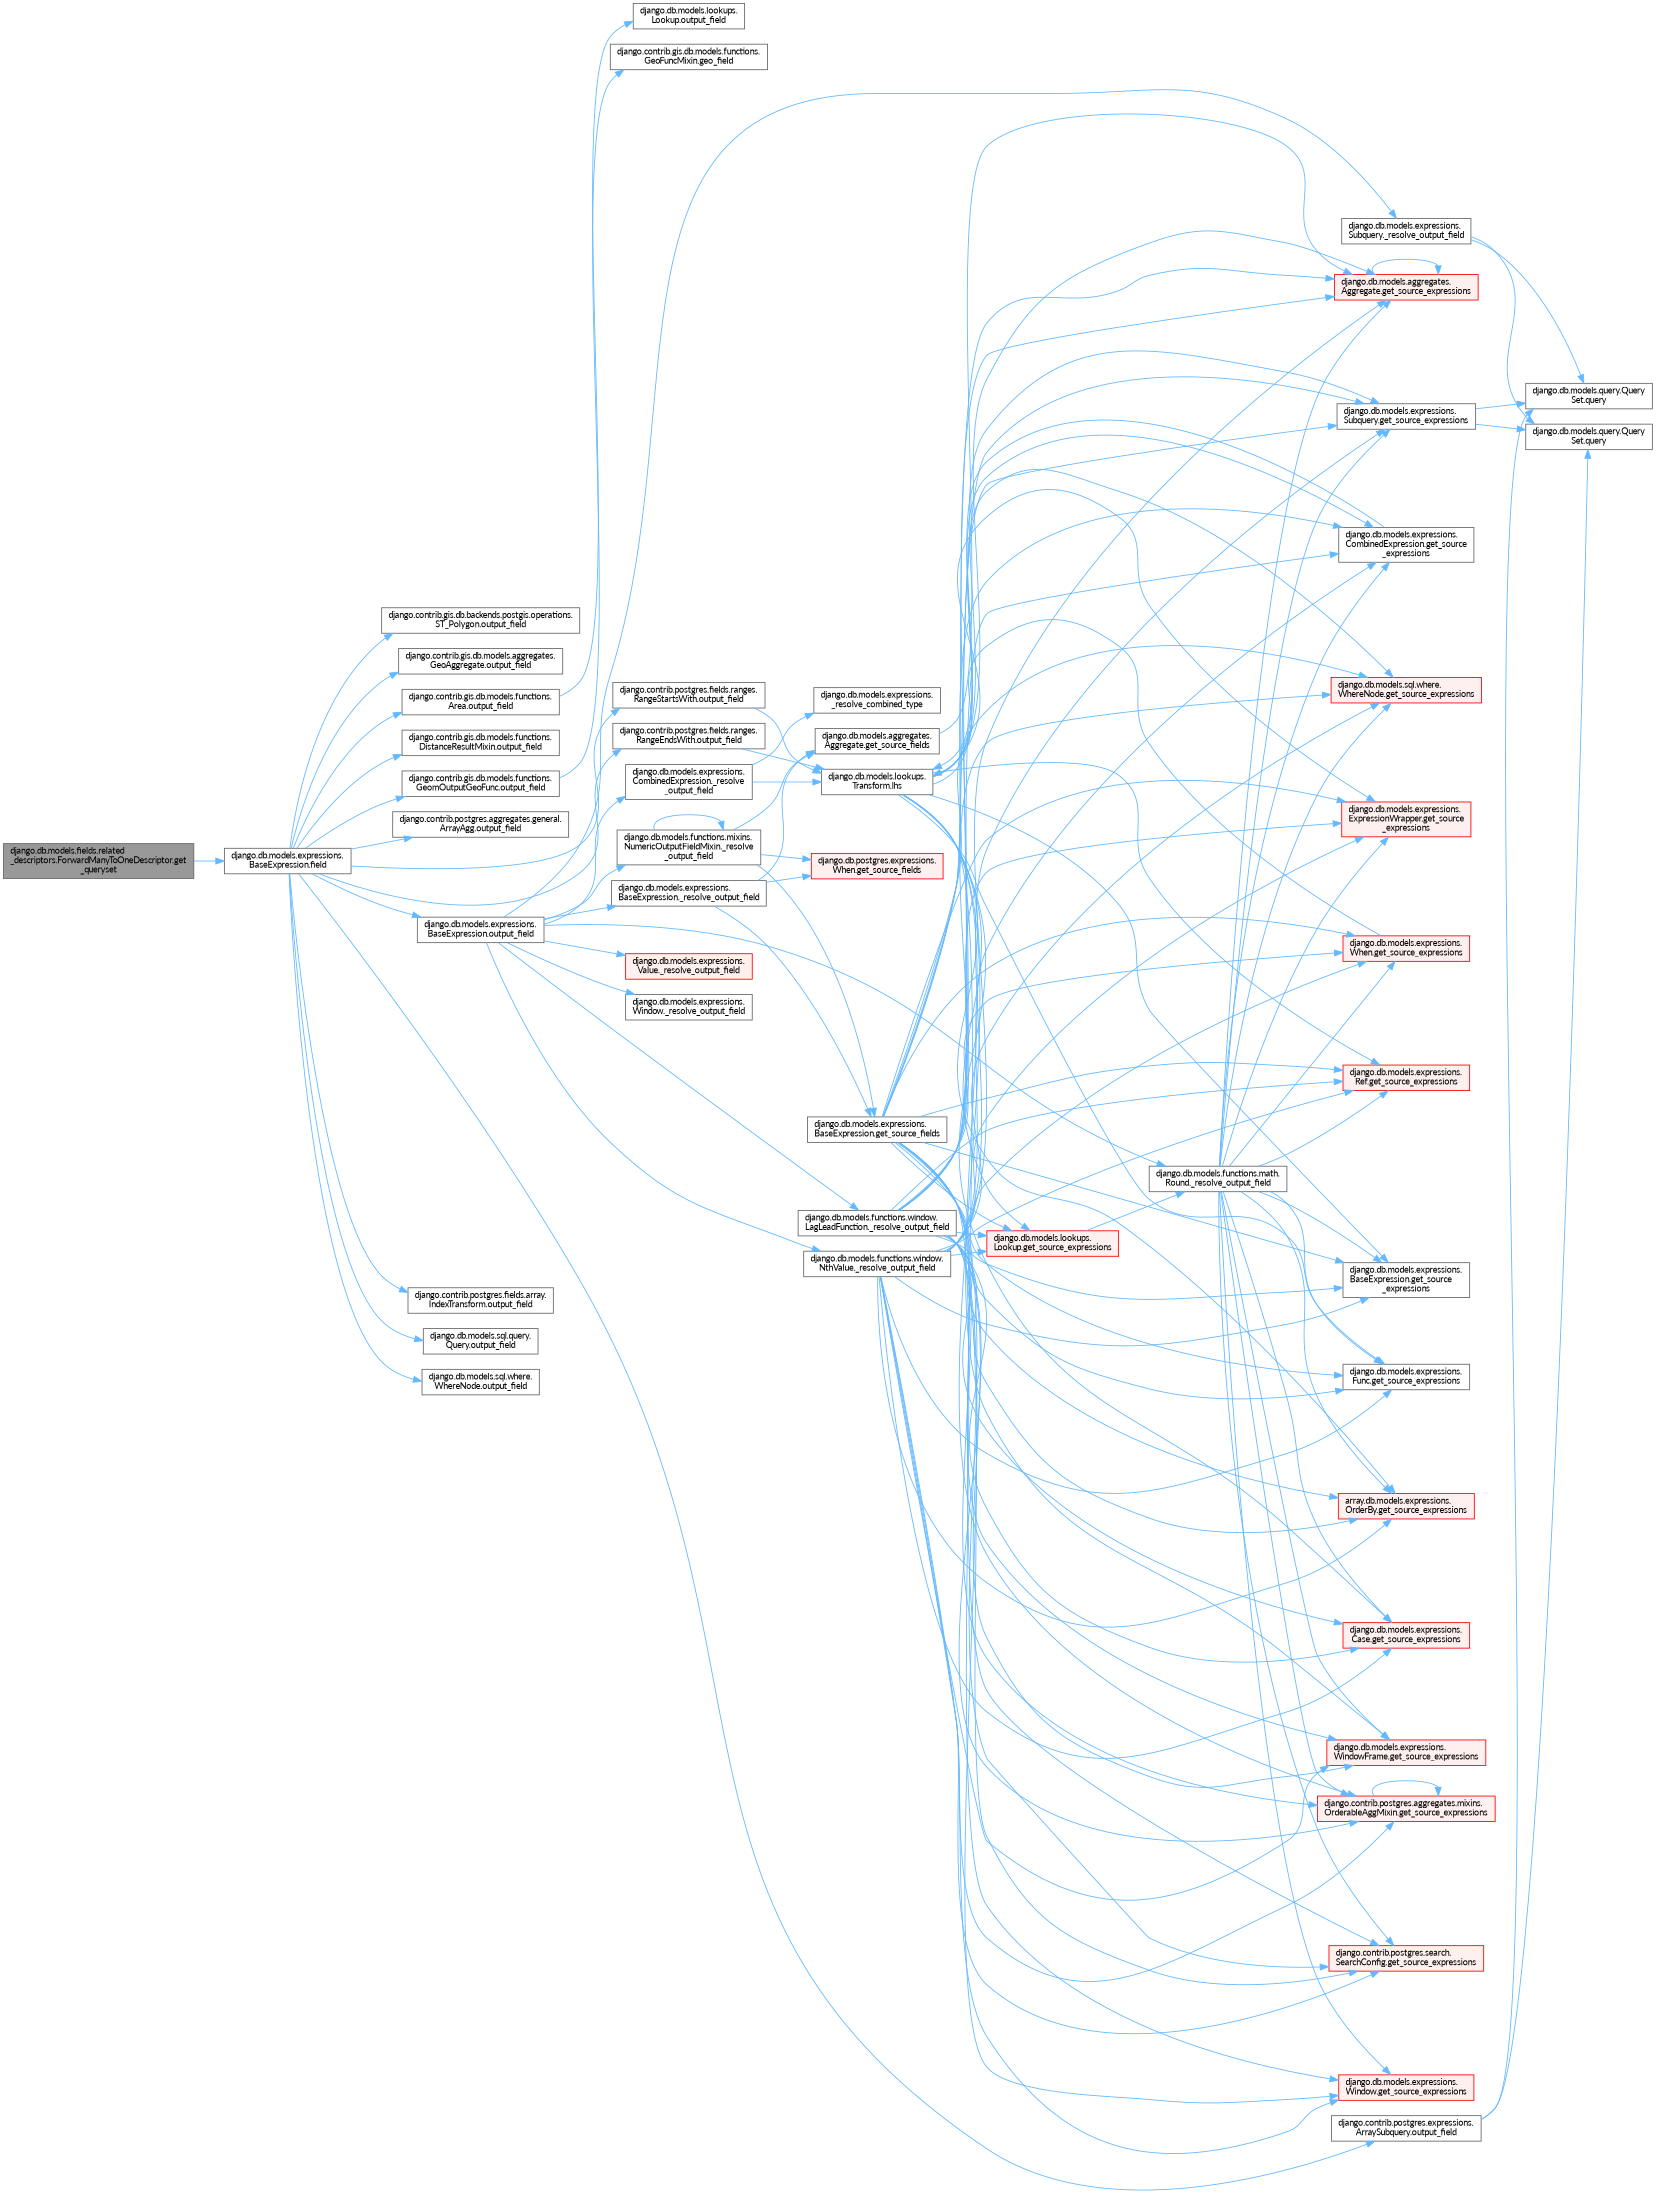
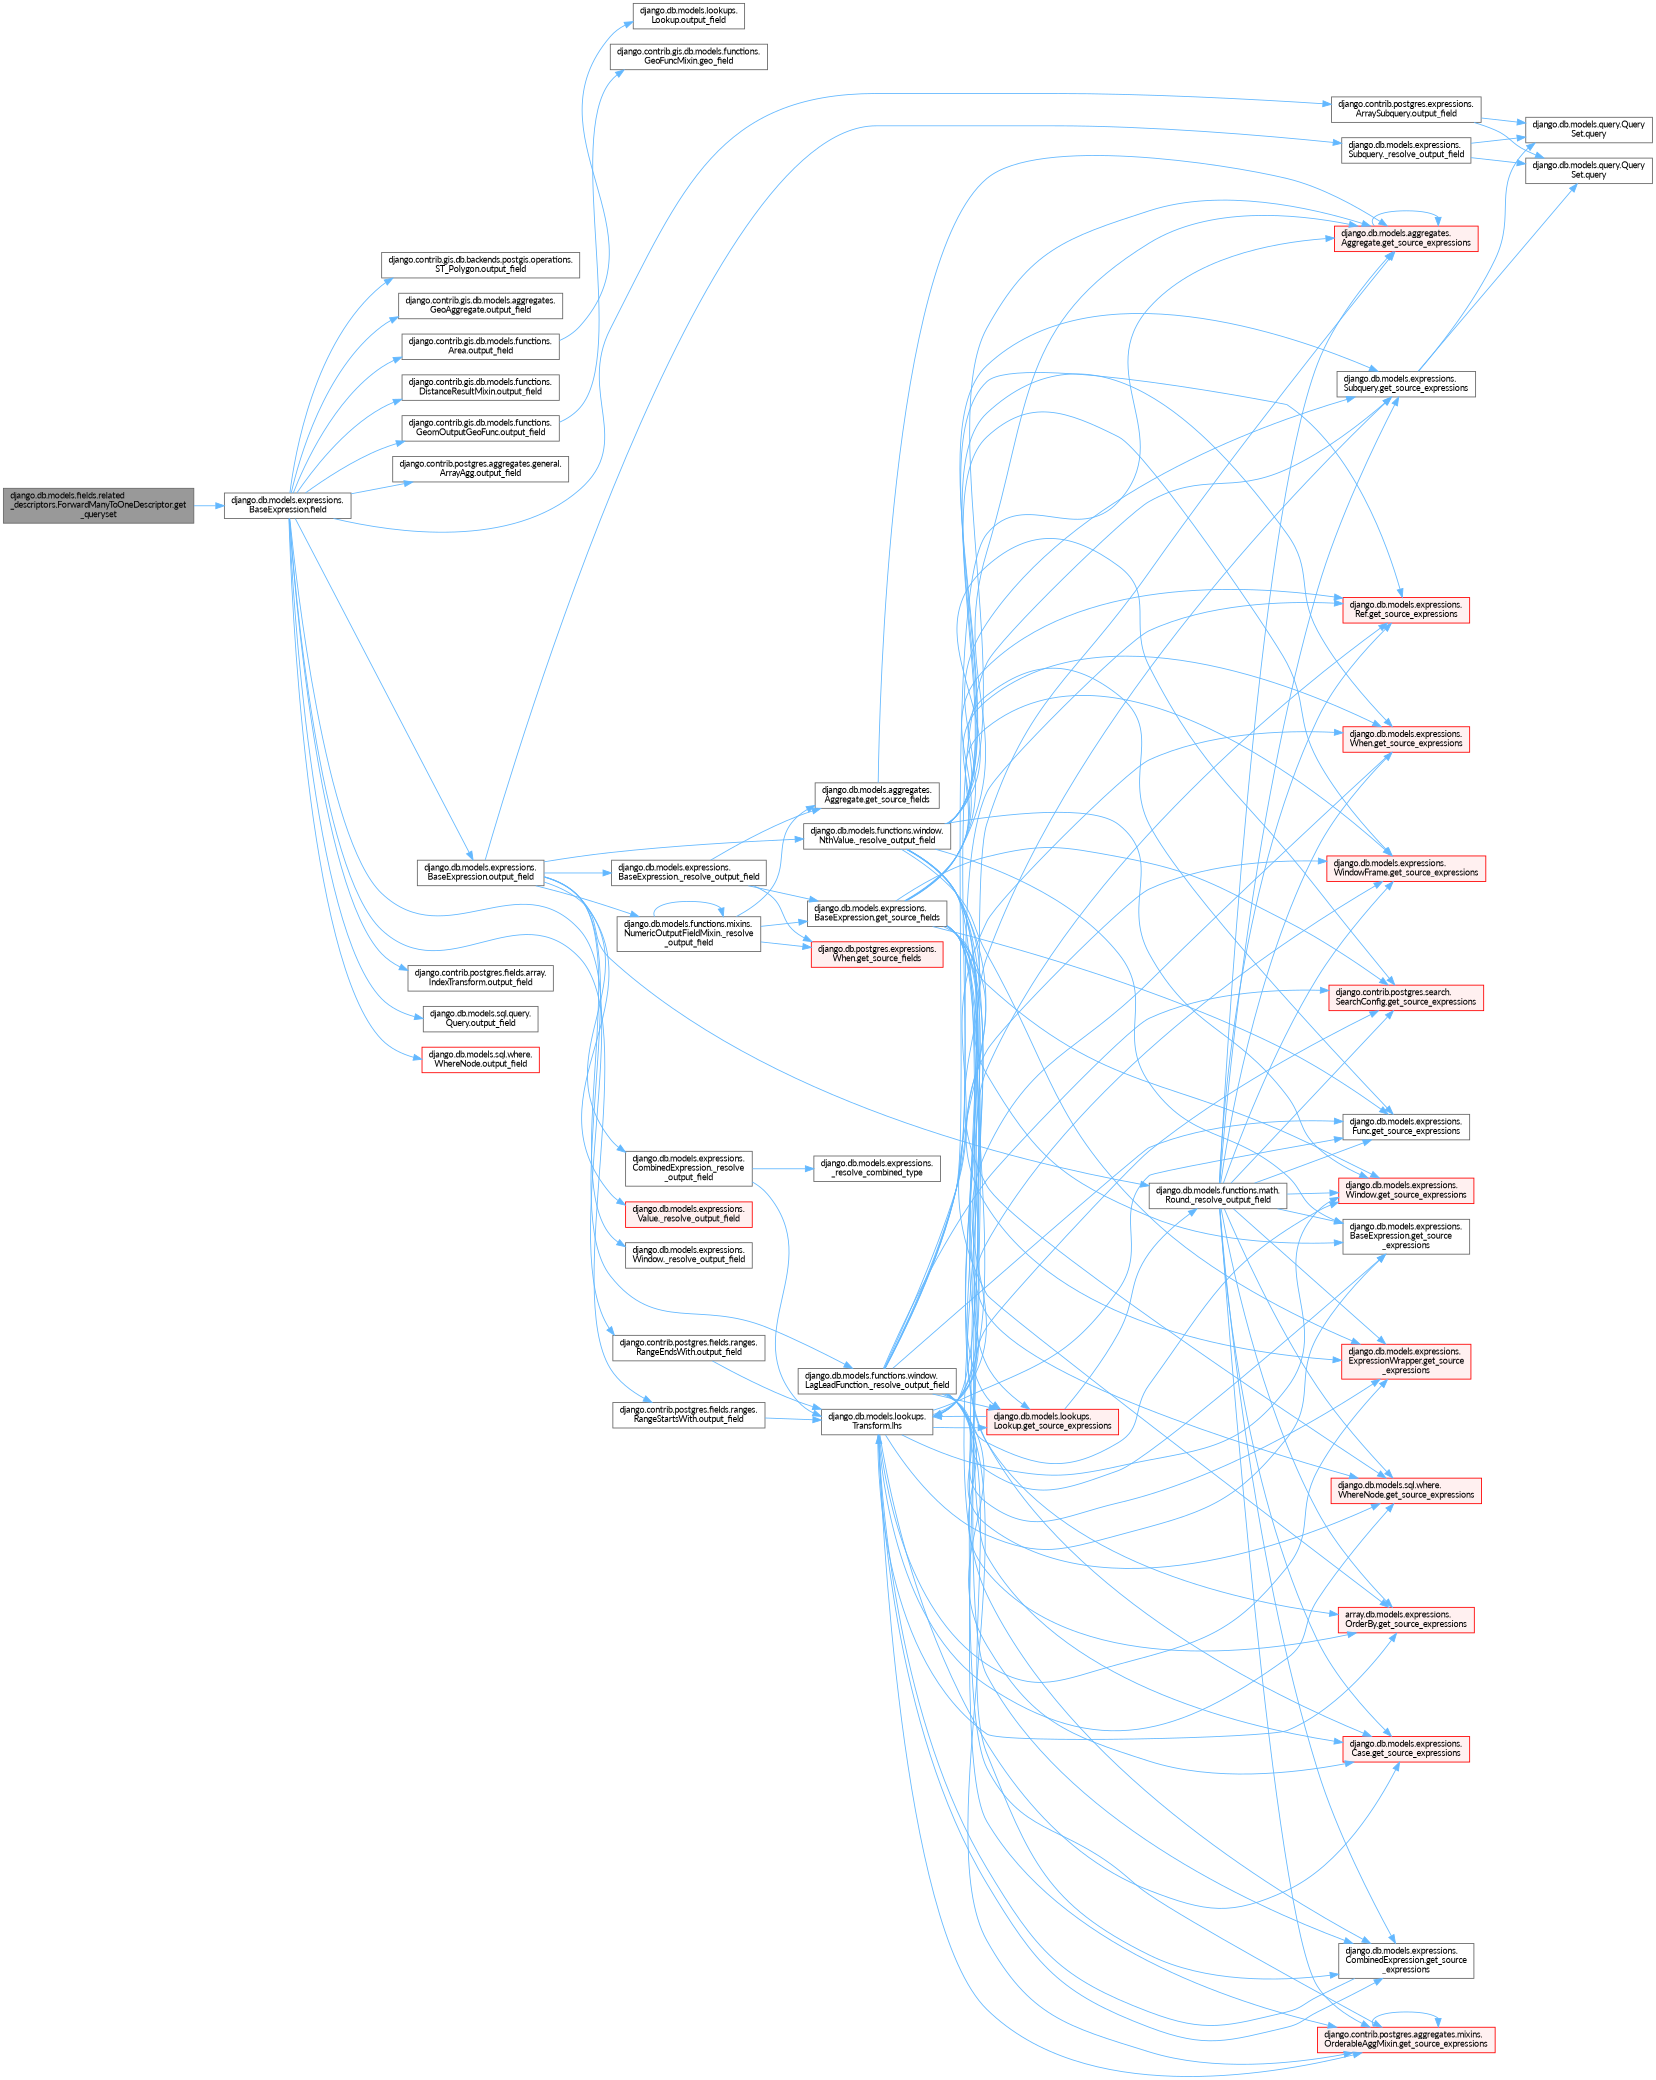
node "django.db.models.sql.where. WhereNode.output_field": color grey40 -> red
edge "django.db.models.lookups. Lookup.get_source_expressions" -> "django.db.models.lookups. Transform.lhs": added
edge "django.db.models.lookups. Transform.lhs" -> "django.db.models.expressions. Window.get_source_expressions": added
